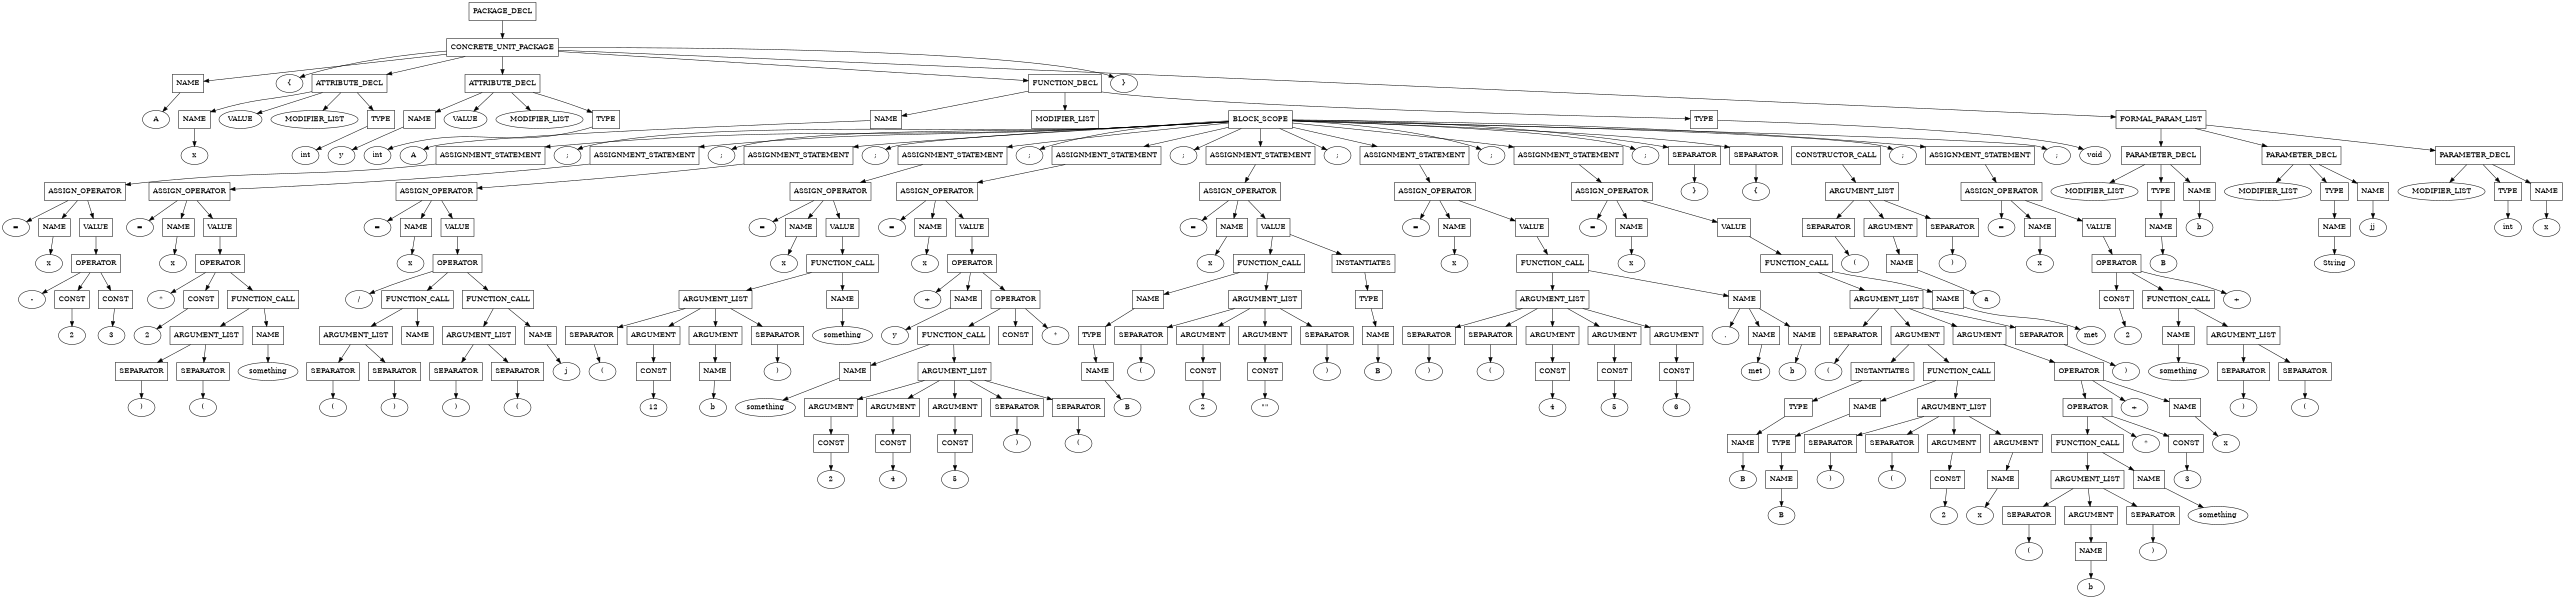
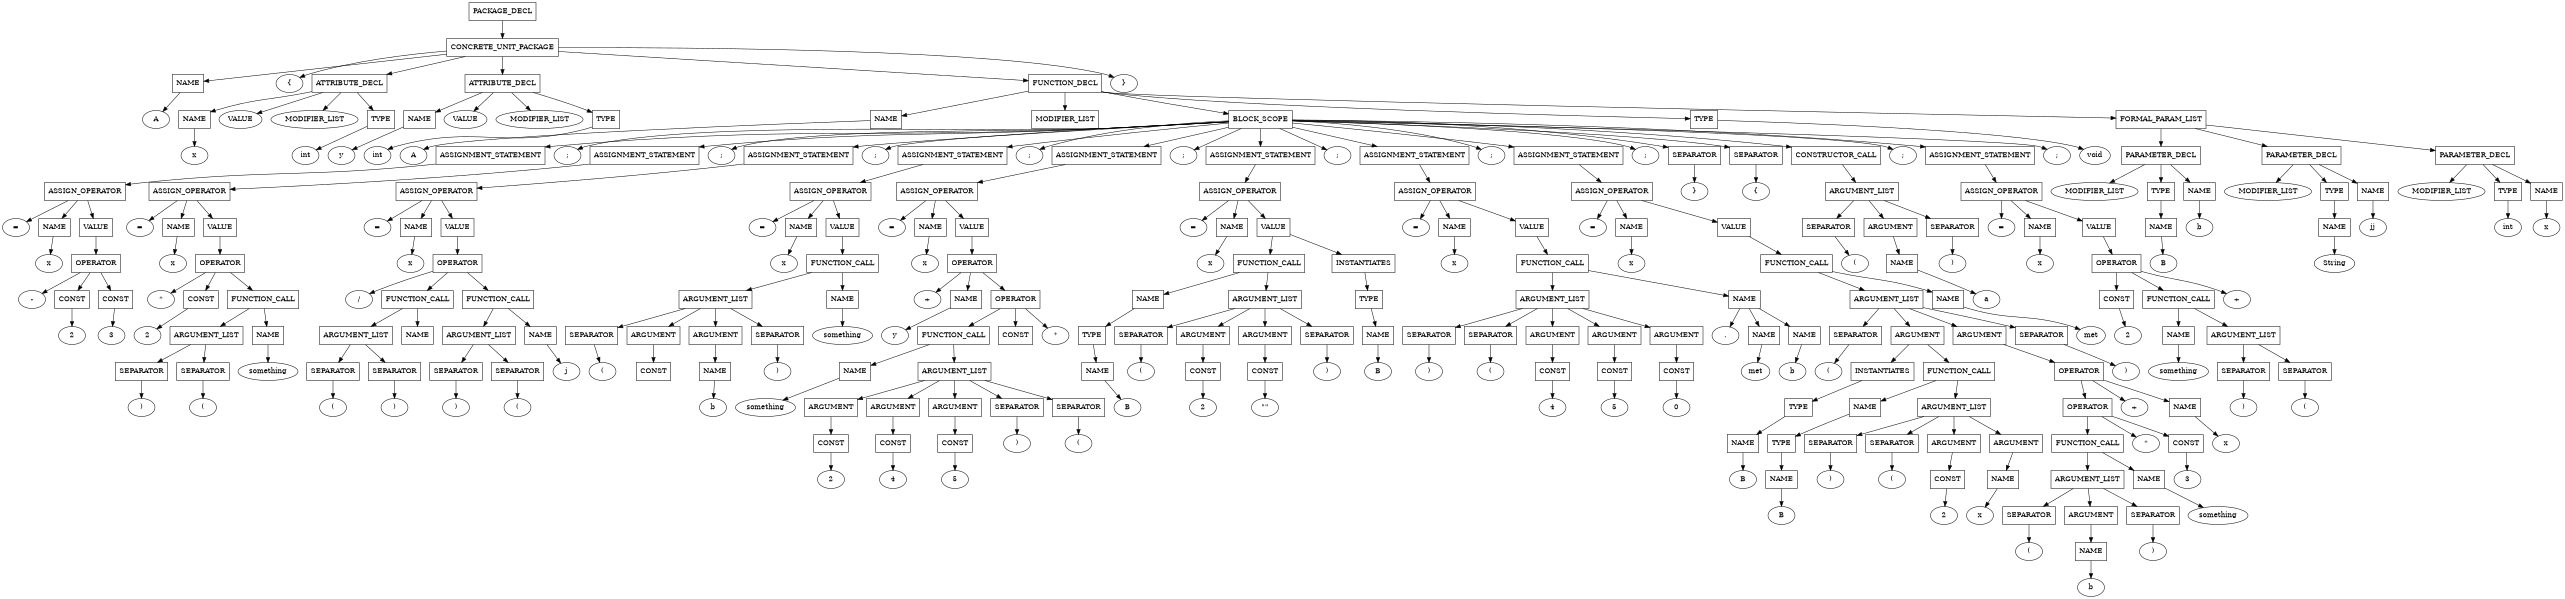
edge "CONCRETE_UNIT_PACKAGE" -> "FORMAL_PARAM_LIST": now "FUNCTION_DECL" -> "FORMAL_PARAM_LIST"
edge "FUNCTION_DECL" -> "BLOCK_SCOPE": added
edge "BLOCK_SCOPE" -> "CONSTRUCTOR_CALL": added
node "12": removed
node "6": label "6" -> "0"
